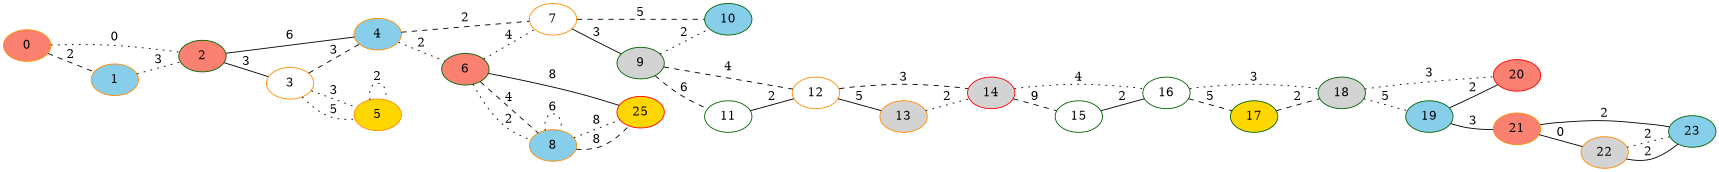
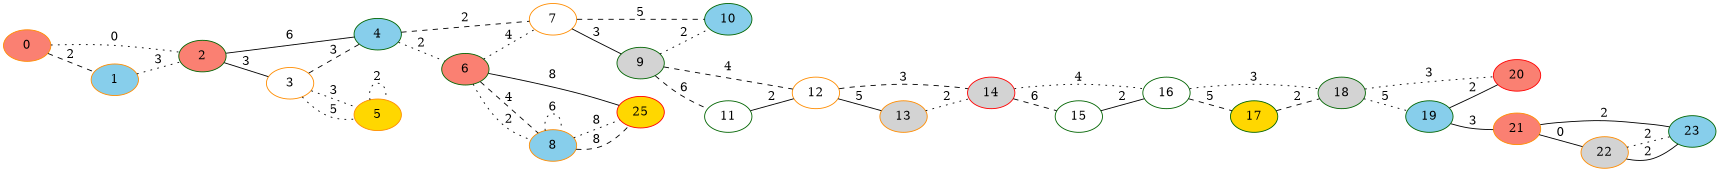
node "4": color darkorange -> darkgreen
edge "14" -- "15": label "9" -> "6"
